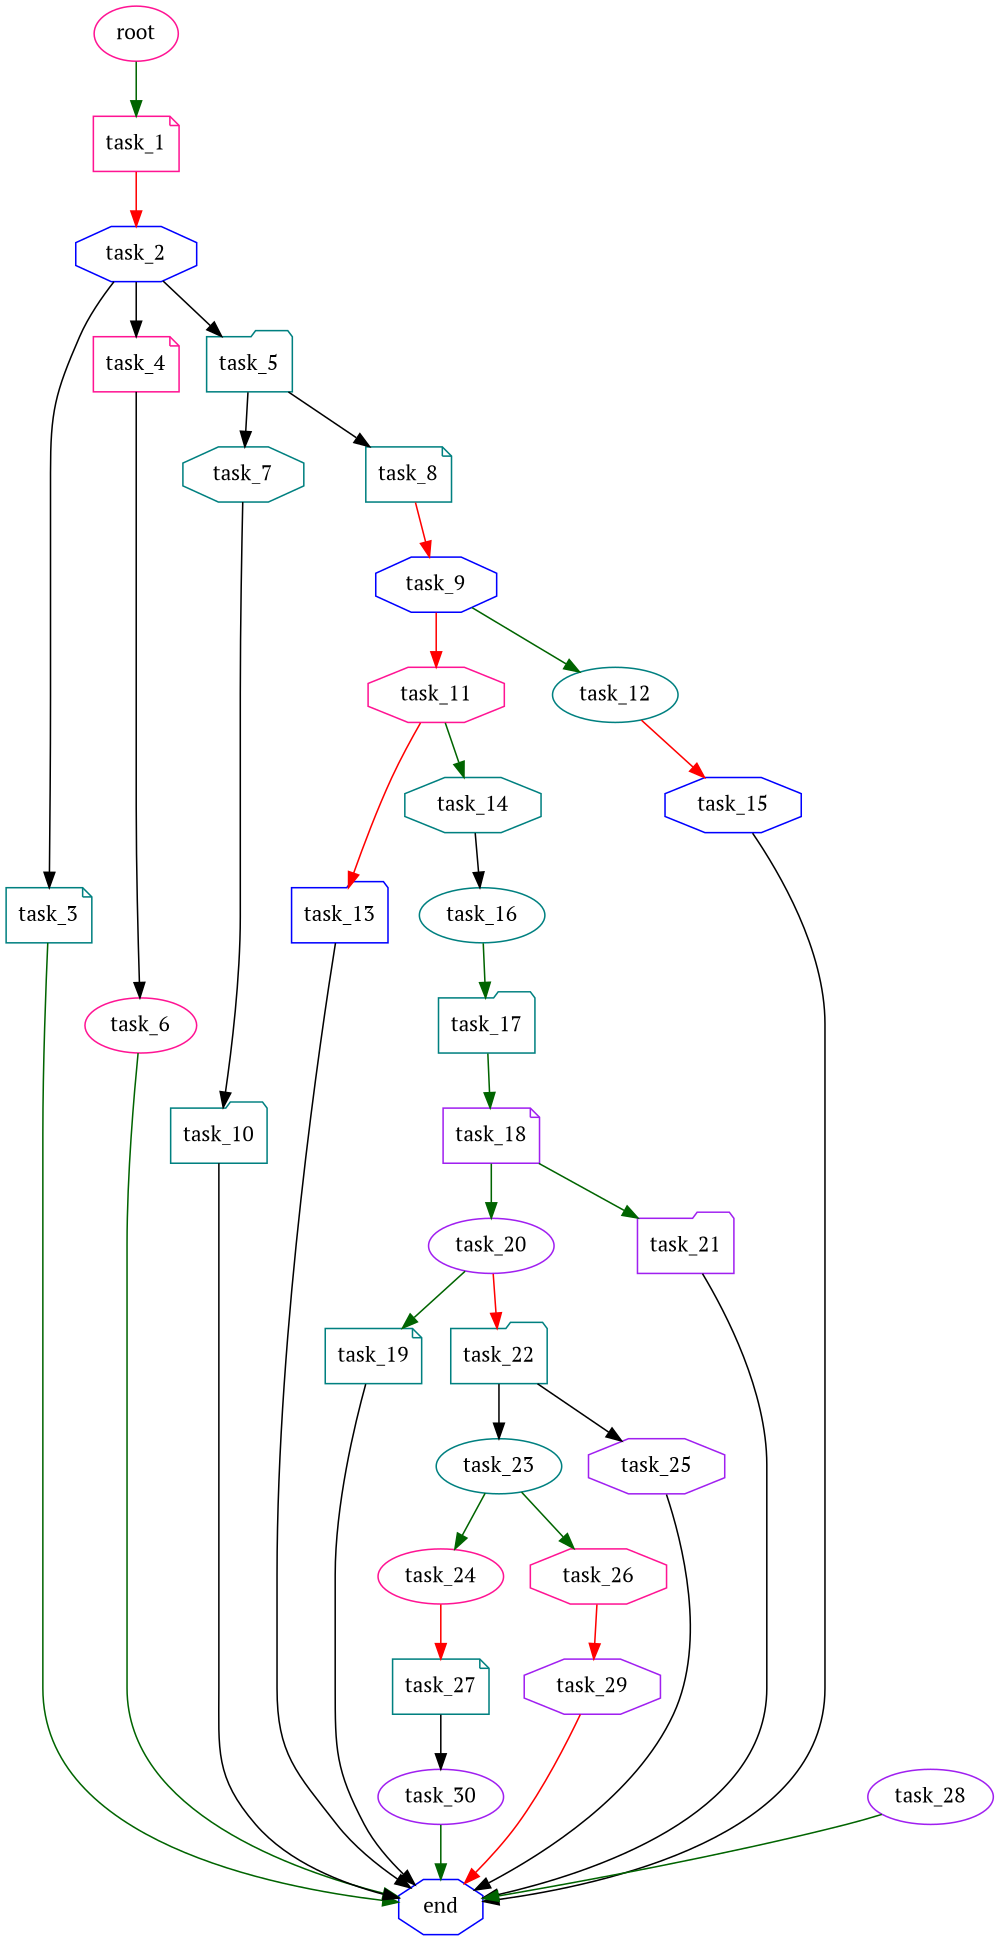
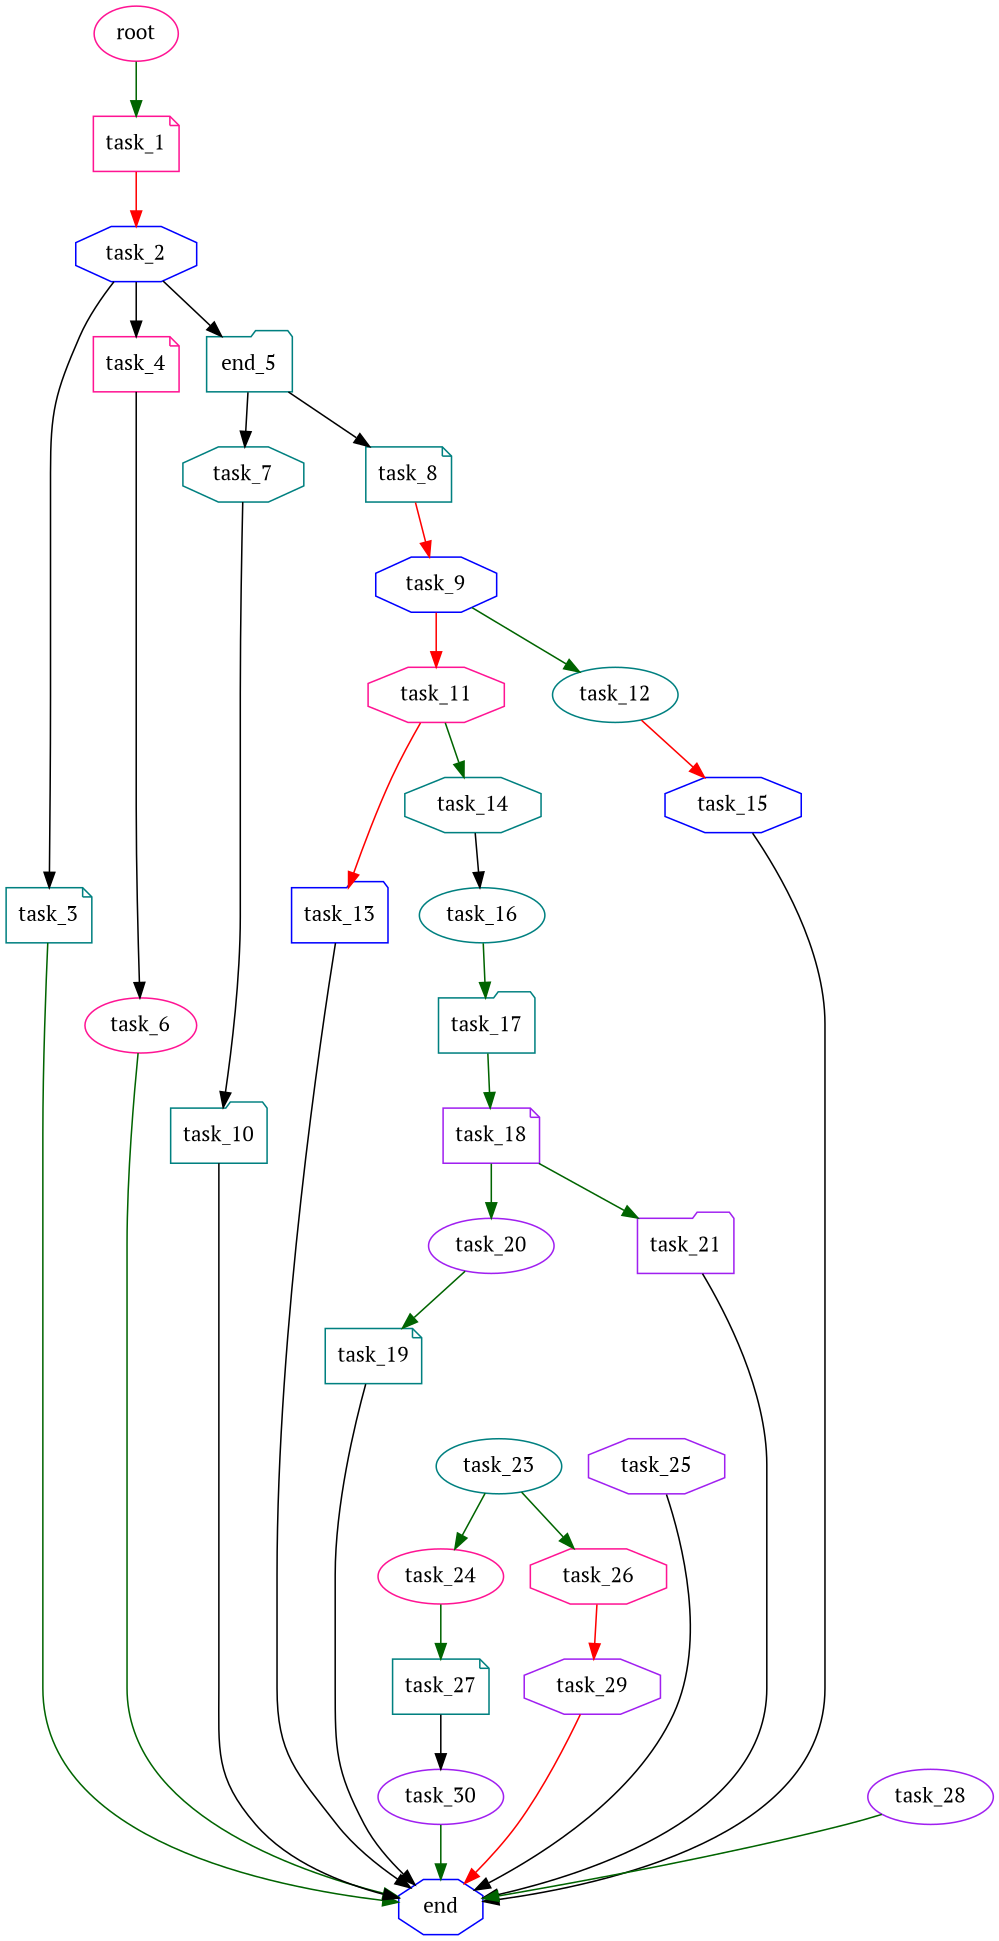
node "task_5": label "task_5" -> "end_5"
node "task_22": removed
edge "task_24" -> "task_27": color red -> darkgreen
